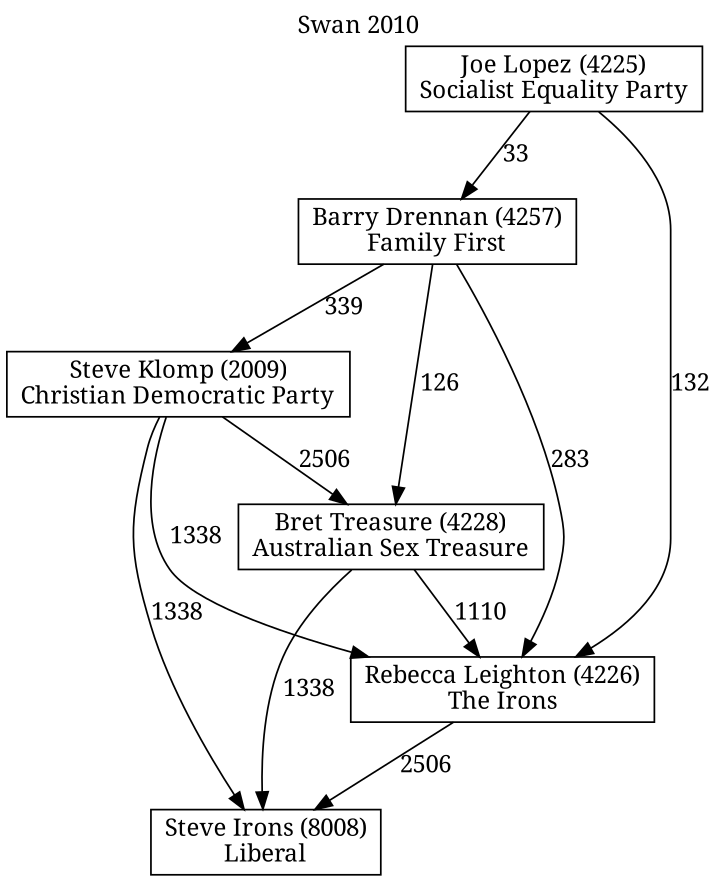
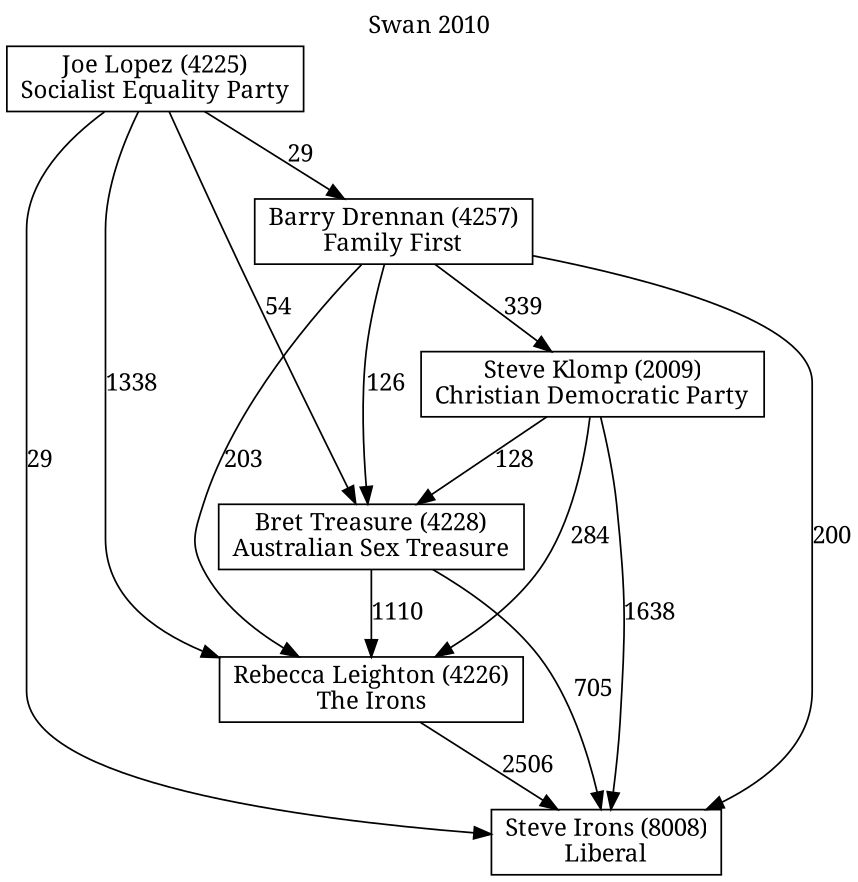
edge "Joe Lopez (4225) Socialist Equality Party" -> "Barry Drennan (4257) Family First": label "33" -> "29"
edge "Joe Lopez (4225) Socialist Equality Party" -> "Bret Treasure (4228) Australian Sex Treasure": added, label "54"
edge "Joe Lopez (4225) Socialist Equality Party" -> "Rebecca Leighton (4226) The Irons": label "132" -> "1338"
edge "Barry Drennan (4257) Family First" -> "Steve Irons (8008) Liberal": added, label "200"
edge "Steve Klomp (2009) Christian Democratic Party" -> "Bret Treasure (4228) Australian Sex Treasure": label "2506" -> "128"
edge "Barry Drennan (4257) Family First" -> "Rebecca Leighton (4226) The Irons": label "283" -> "203"
edge "Steve Klomp (2009) Christian Democratic Party" -> "Rebecca Leighton (4226) The Irons": label "1338" -> "284"
edge "Steve Klomp (2009) Christian Democratic Party" -> "Steve Irons (8008) Liberal": label "1338" -> "1638"
edge "Joe Lopez (4225) Socialist Equality Party" -> "Steve Irons (8008) Liberal": added, label "29"
edge "Bret Treasure (4228) Australian Sex Treasure" -> "Steve Irons (8008) Liberal": label "1338" -> "705"
